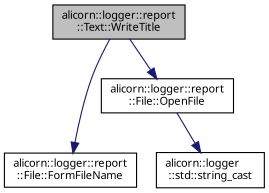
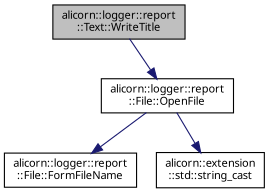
edge "alicorn::logger::report ::Text::WriteTitle" -> "alicorn::logger::report ::File::FormFileName": now "alicorn::logger::report ::File::OpenFile" -> "alicorn::logger::report ::File::FormFileName"
node "alicorn::logger ::std::string_cast": label "alicorn::logger ::std::string_cast" -> "alicorn::extension ::std::string_cast"
